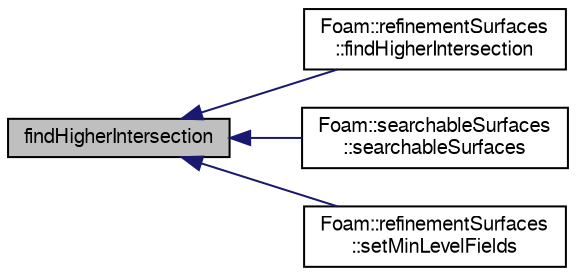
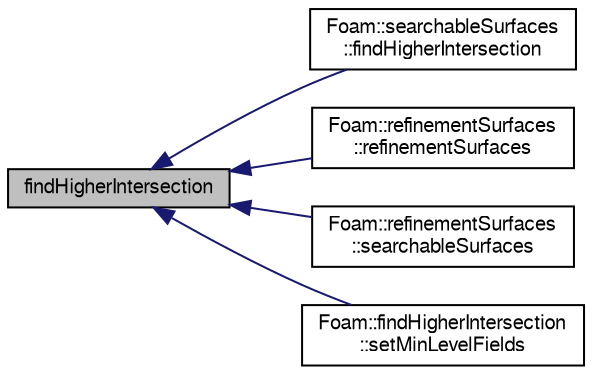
node "Foam::refinementSurfaces ::findHigherIntersection": label "Foam::refinementSurfaces ::findHigherIntersection" -> "Foam::searchableSurfaces ::findHigherIntersection"
node "Foam::searchableSurfaces ::searchableSurfaces": label "Foam::searchableSurfaces ::searchableSurfaces" -> "Foam::refinementSurfaces ::searchableSurfaces"
node "Foam::refinementSurfaces ::refinementSurfaces": added
node "Foam::refinementSurfaces ::setMinLevelFields": label "Foam::refinementSurfaces ::setMinLevelFields" -> "Foam::findHigherIntersection ::setMinLevelFields"
